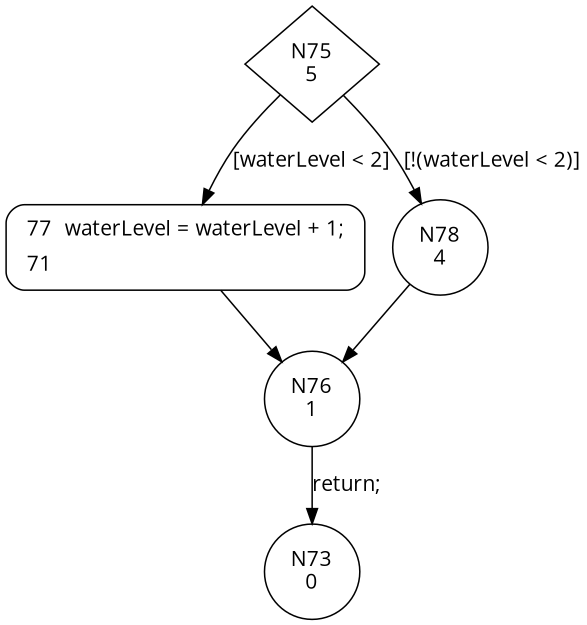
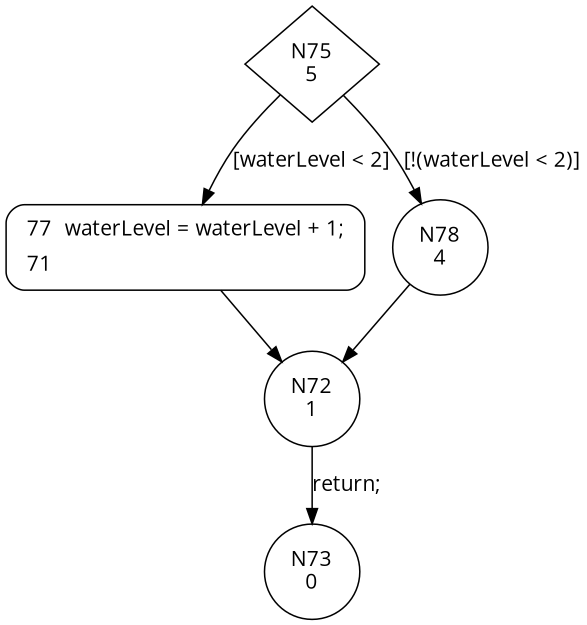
node "N76 1": label "N76 1" -> "N72 1"
